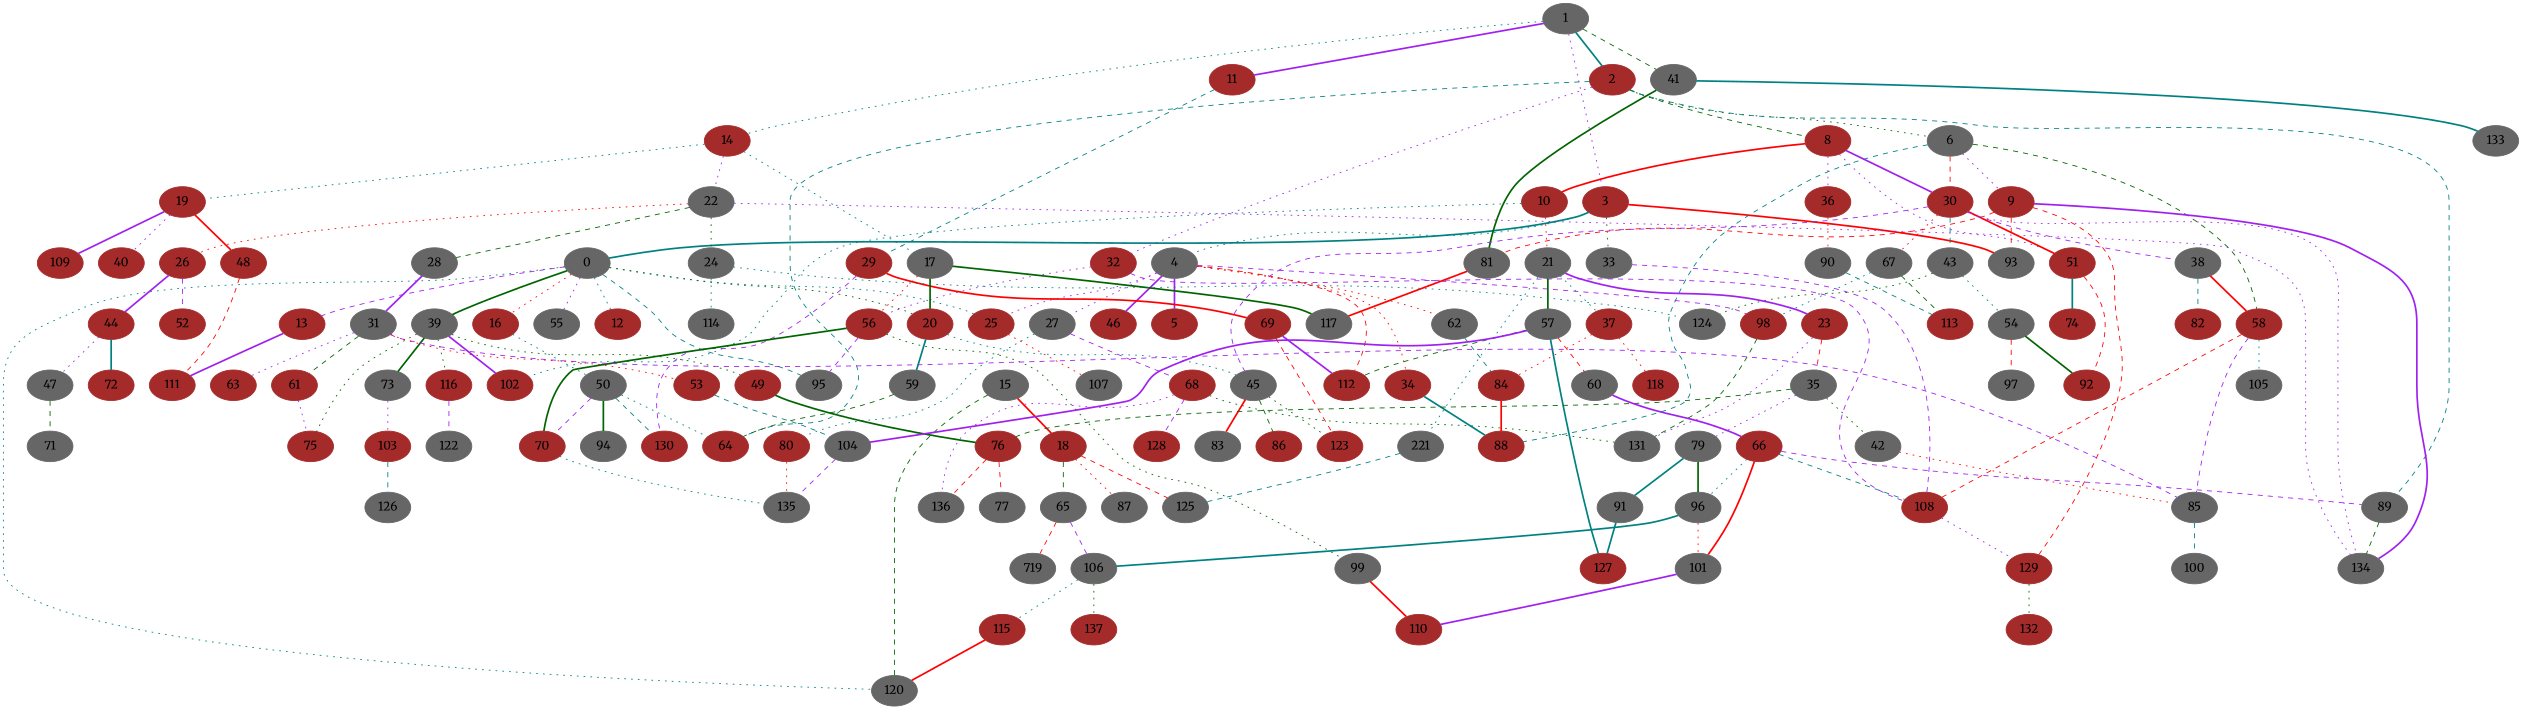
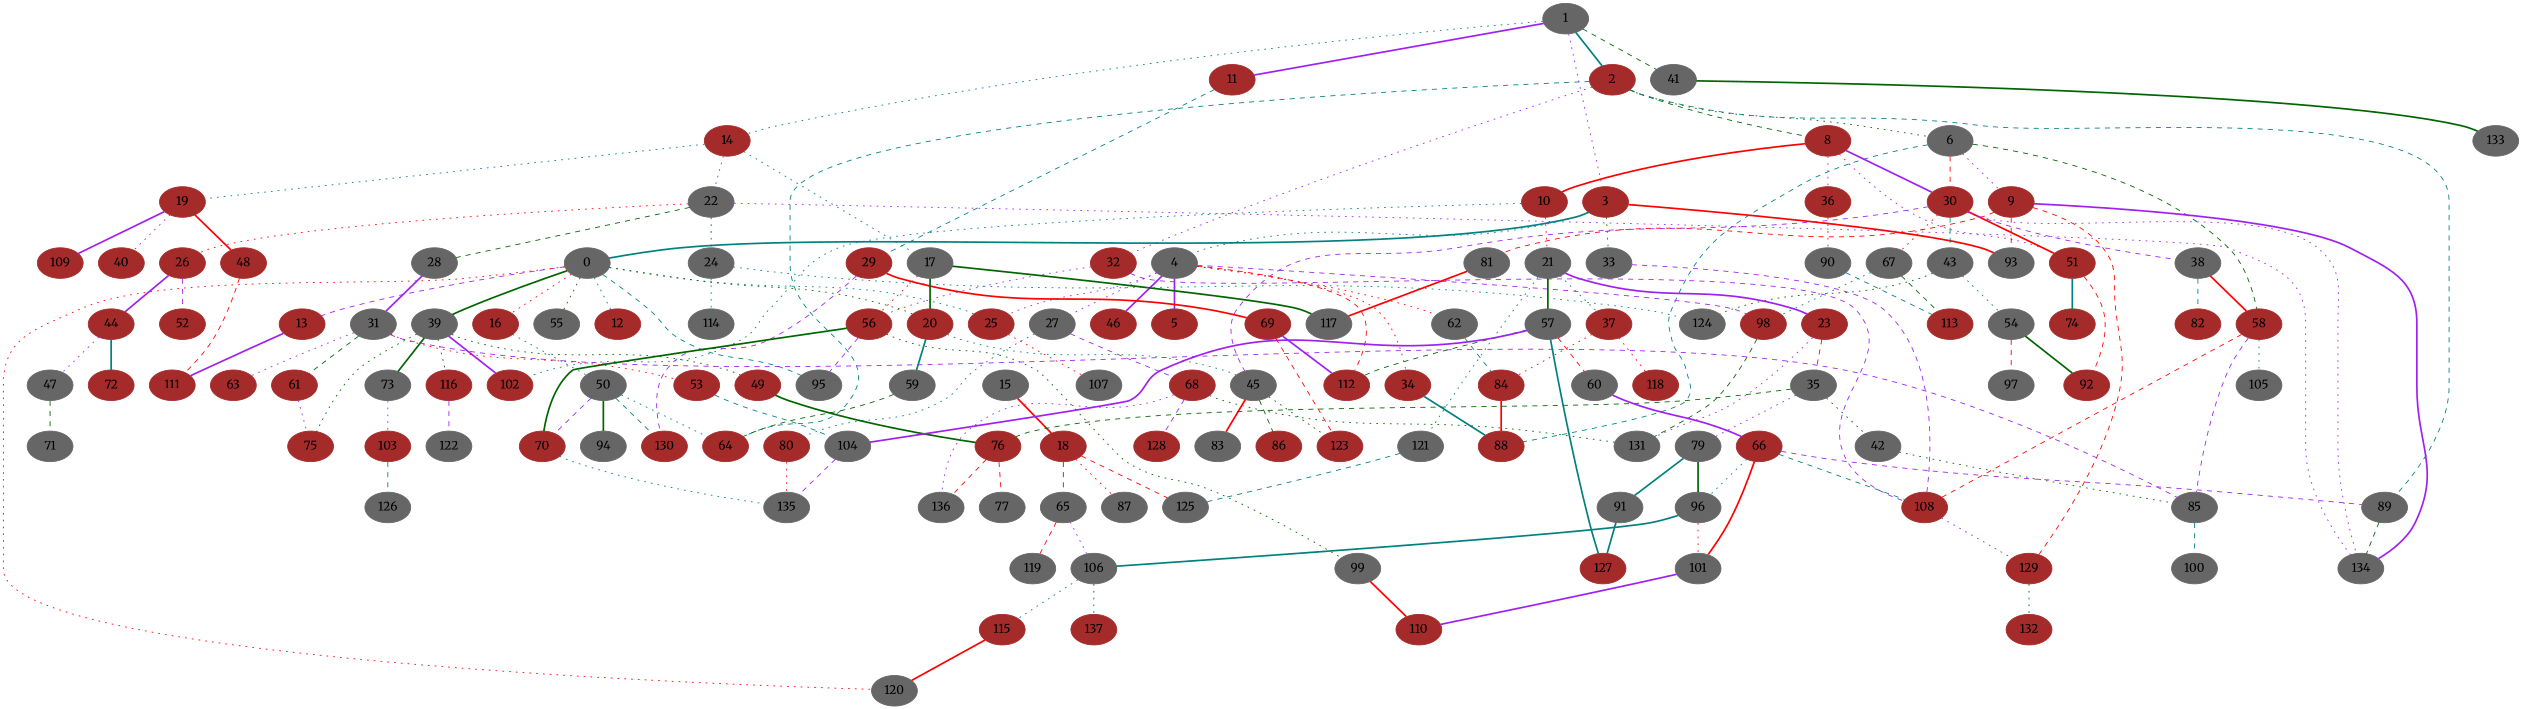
edge "41" -- "133": color teal -> darkgreen
edge "41" -- "81": removed
edge "0" -- "55": color purple -> darkgreen
node "221": label "221" -> "121"
edge "42" -- "85": color red -> darkgreen
edge "15" -- "120": removed
edge "65" -- "106": style dashed -> dotted
node "719": label "719" -> "119"
edge "0" -- "120": color teal -> red
